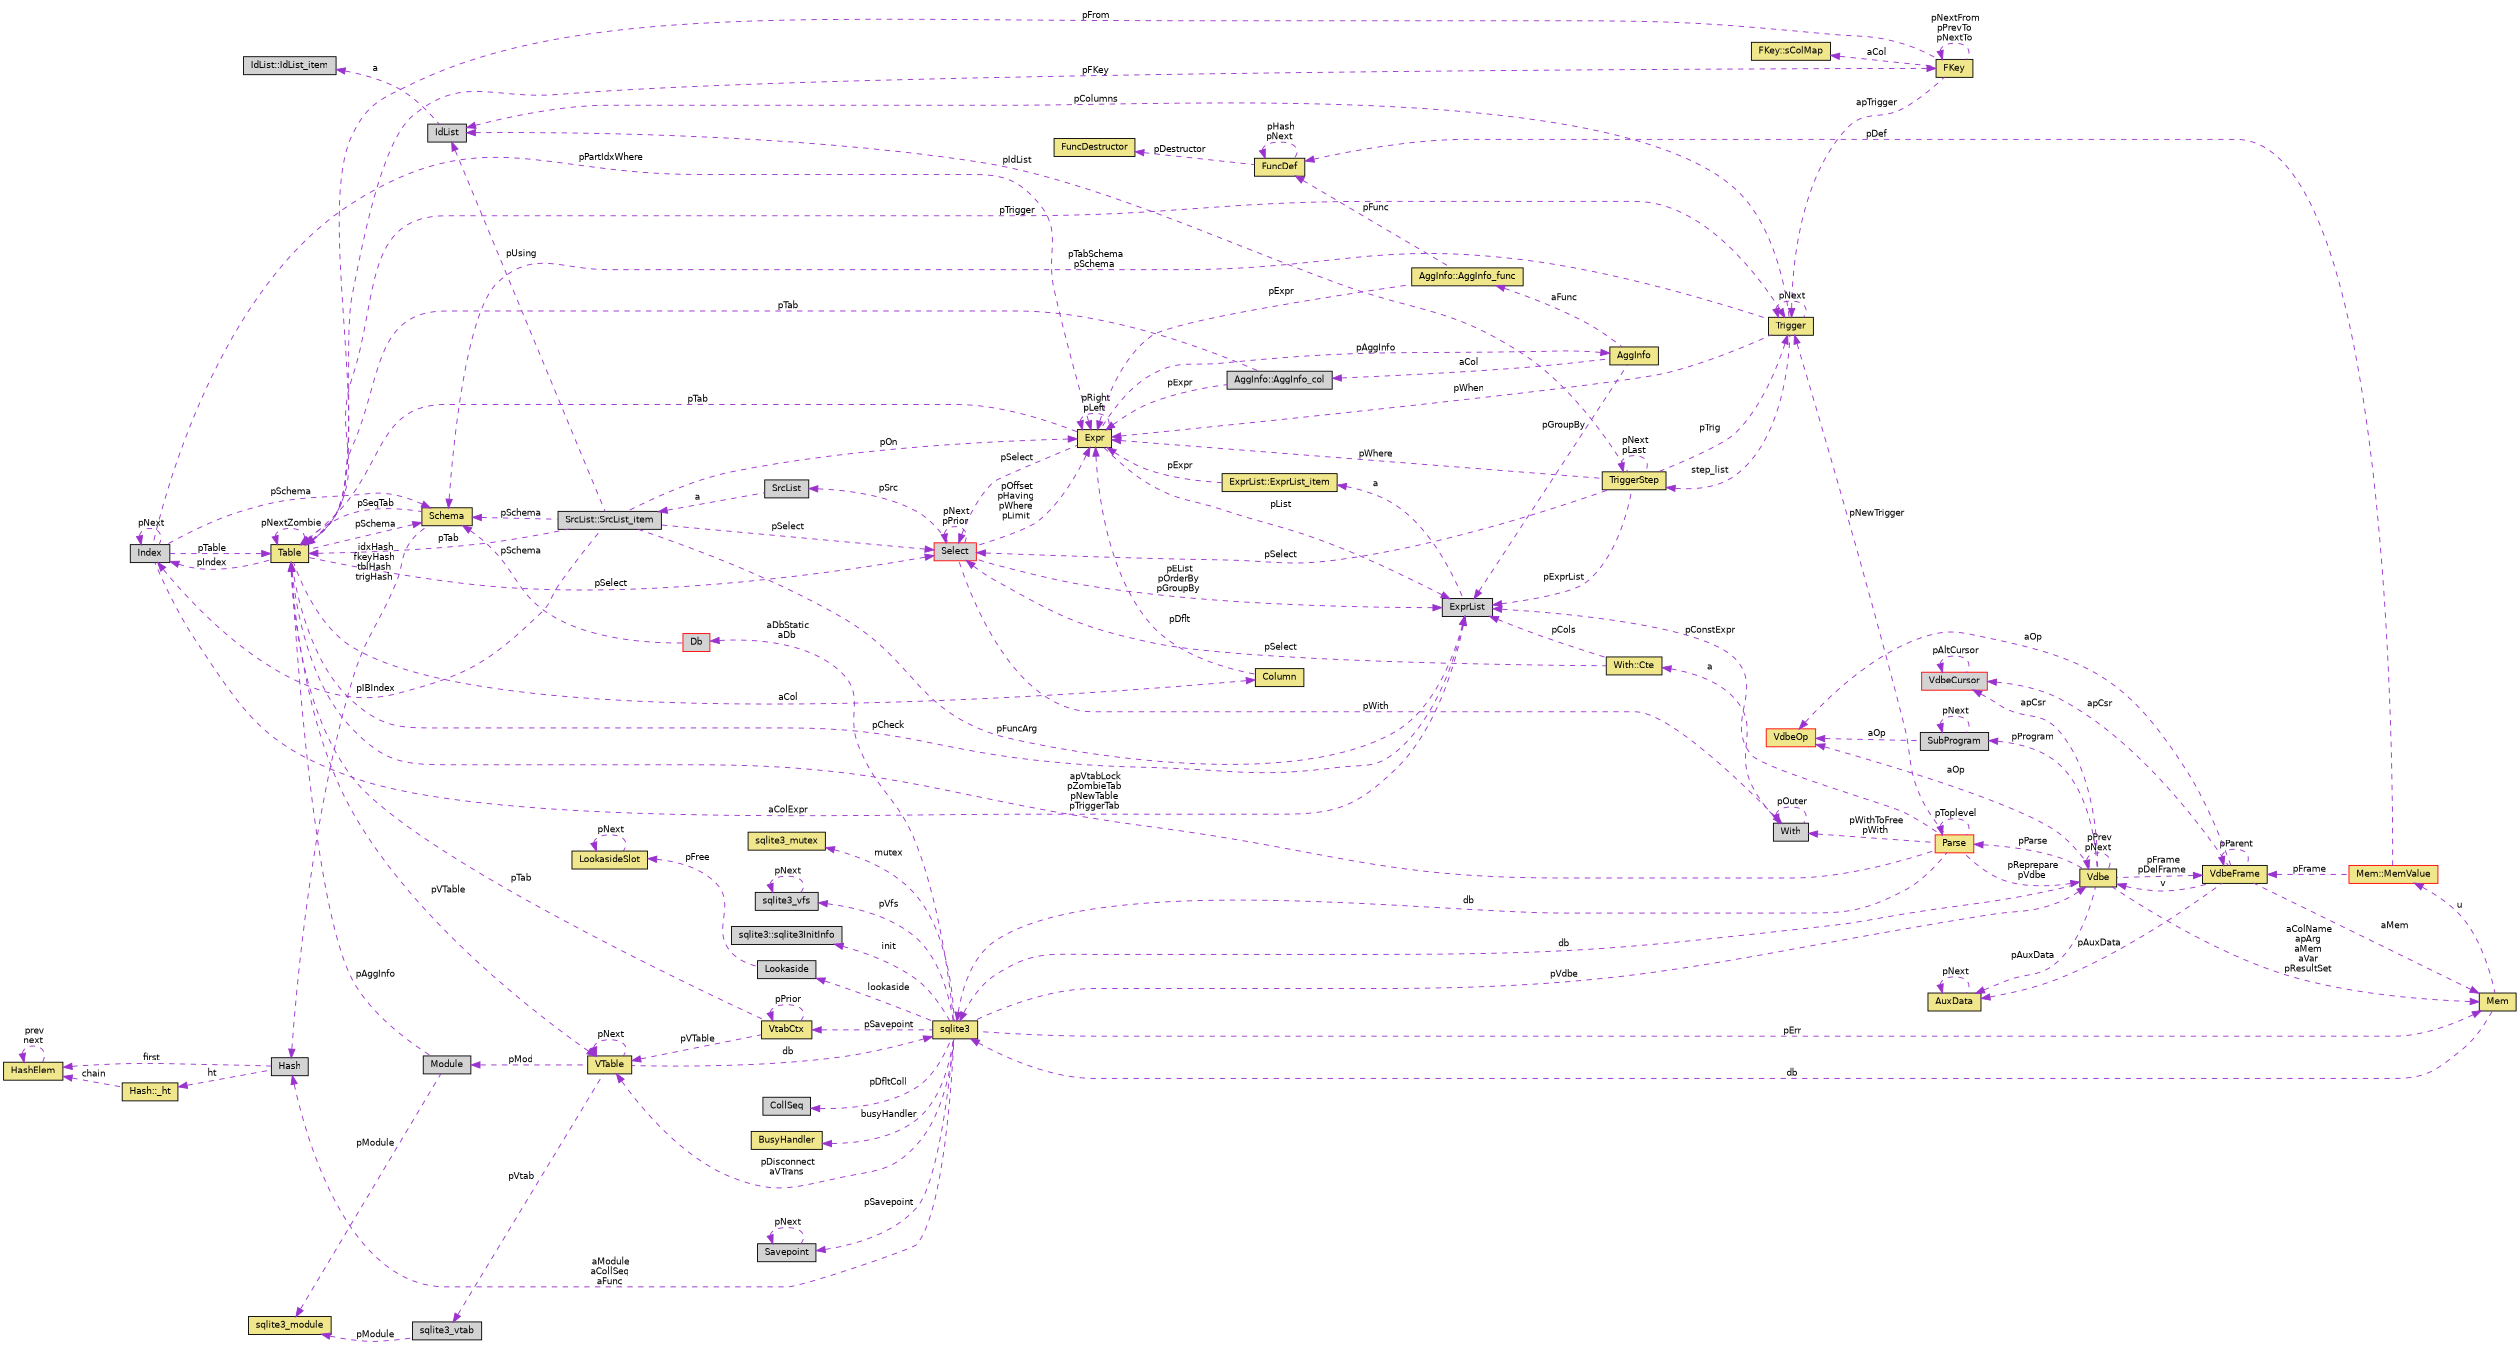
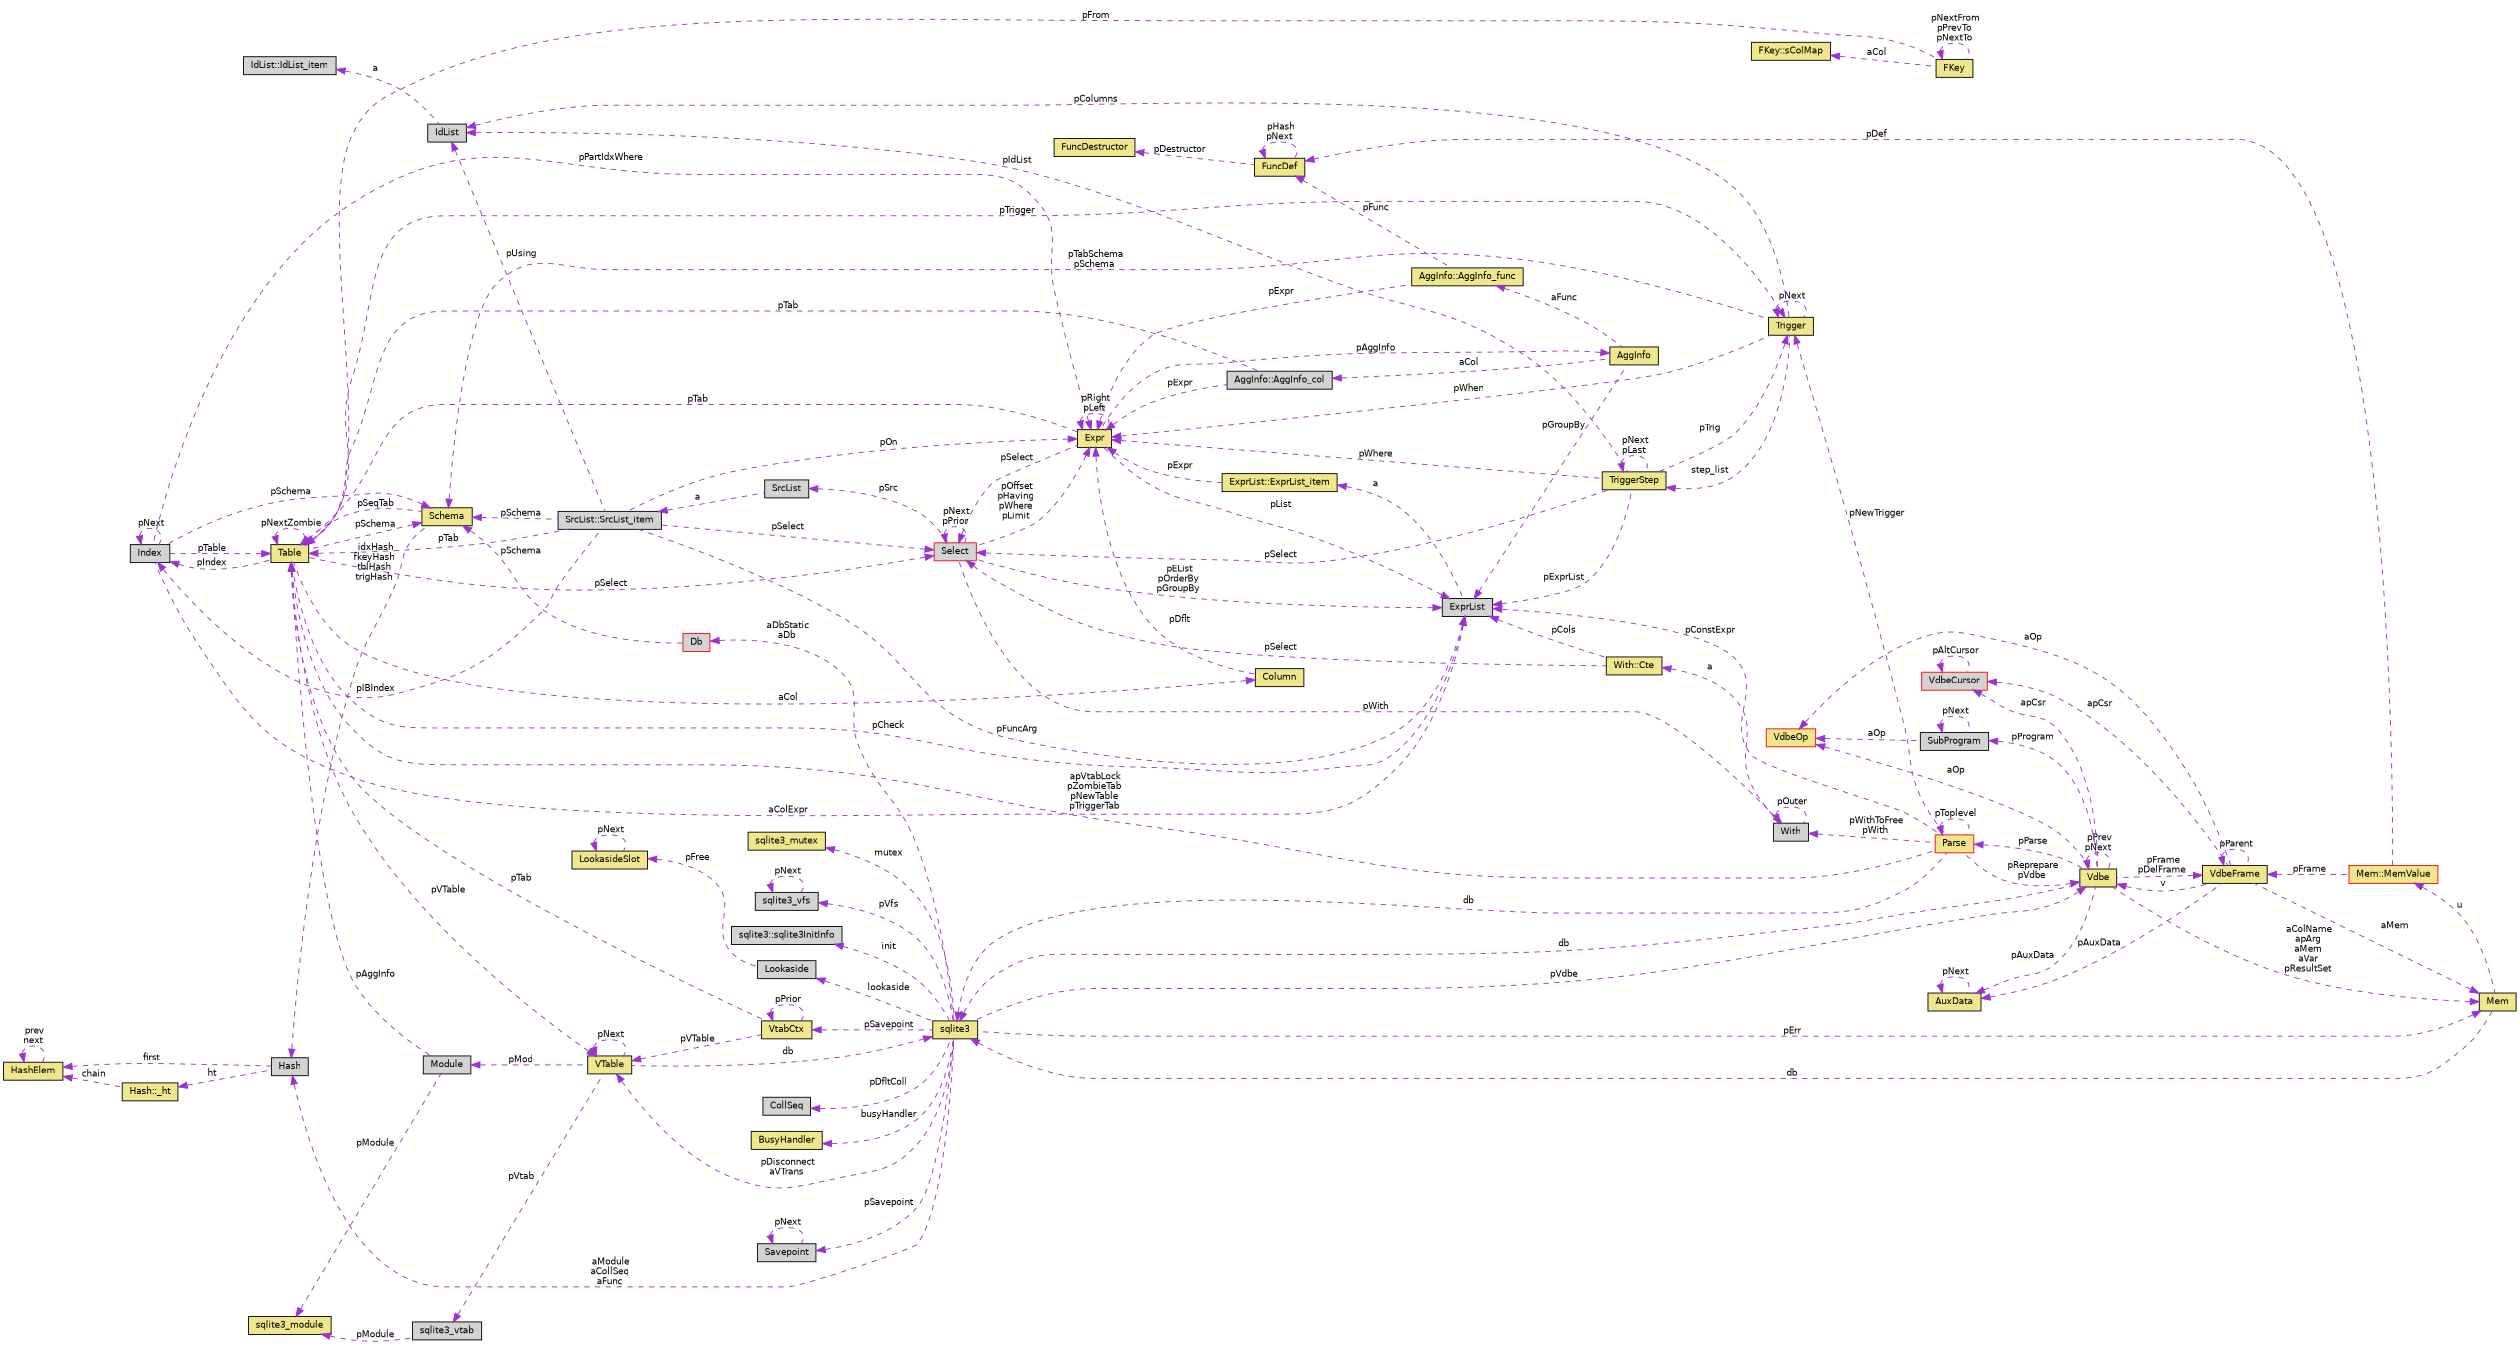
edge "Table" -> "FKey": removed, label "pFKey"
edge "FKey" -> "Trigger": removed, label "apTrigger"
